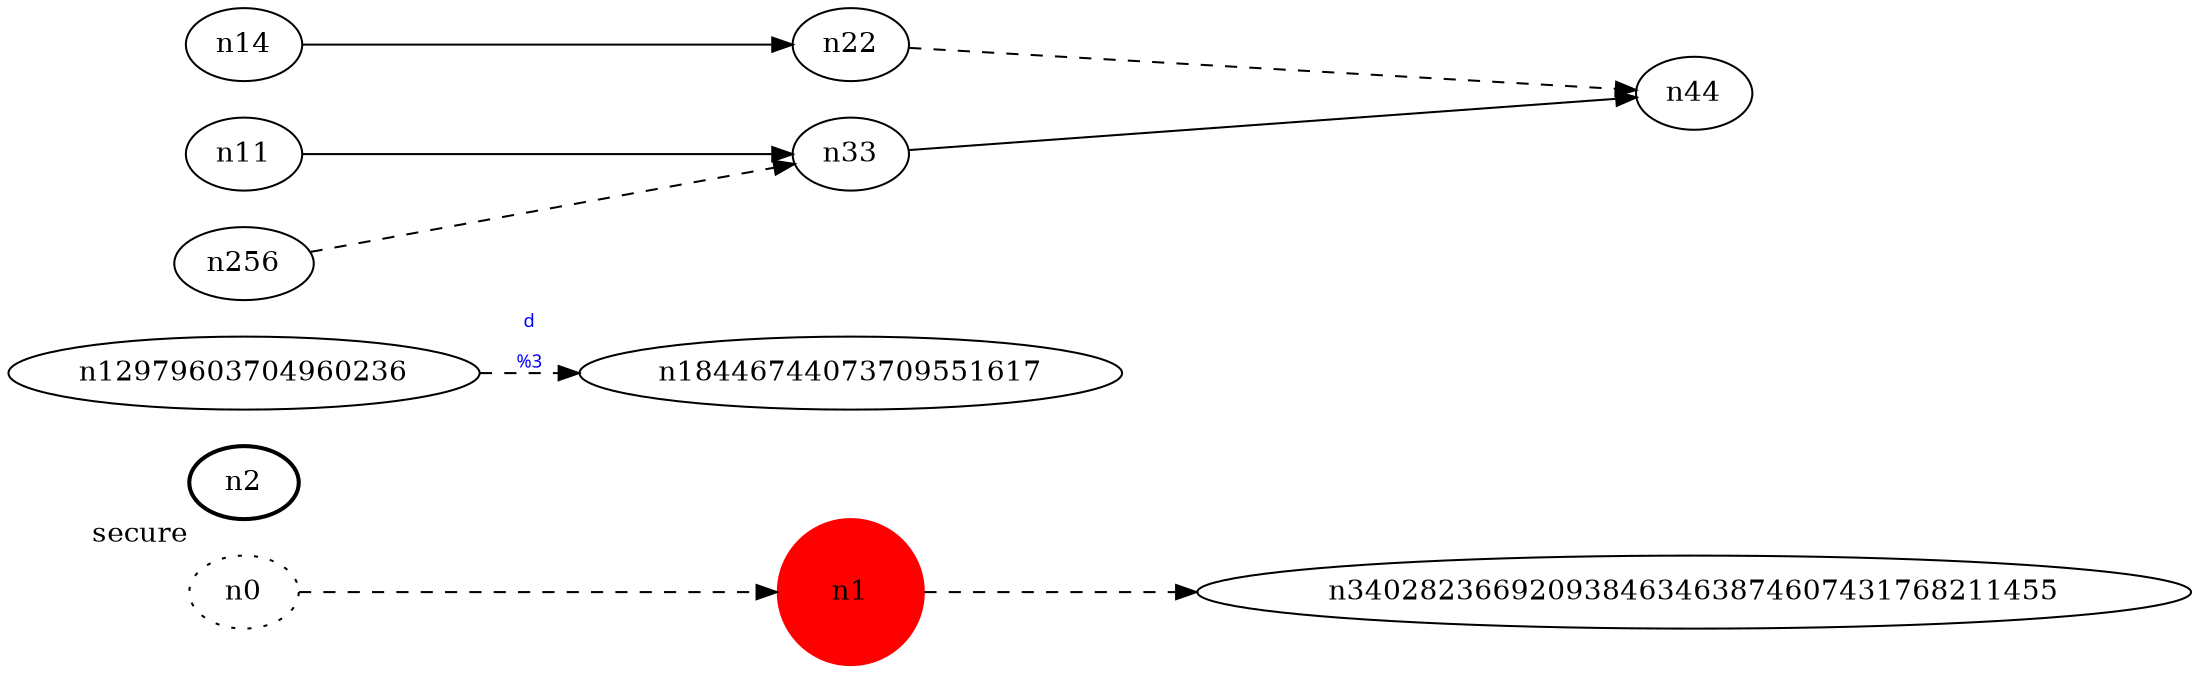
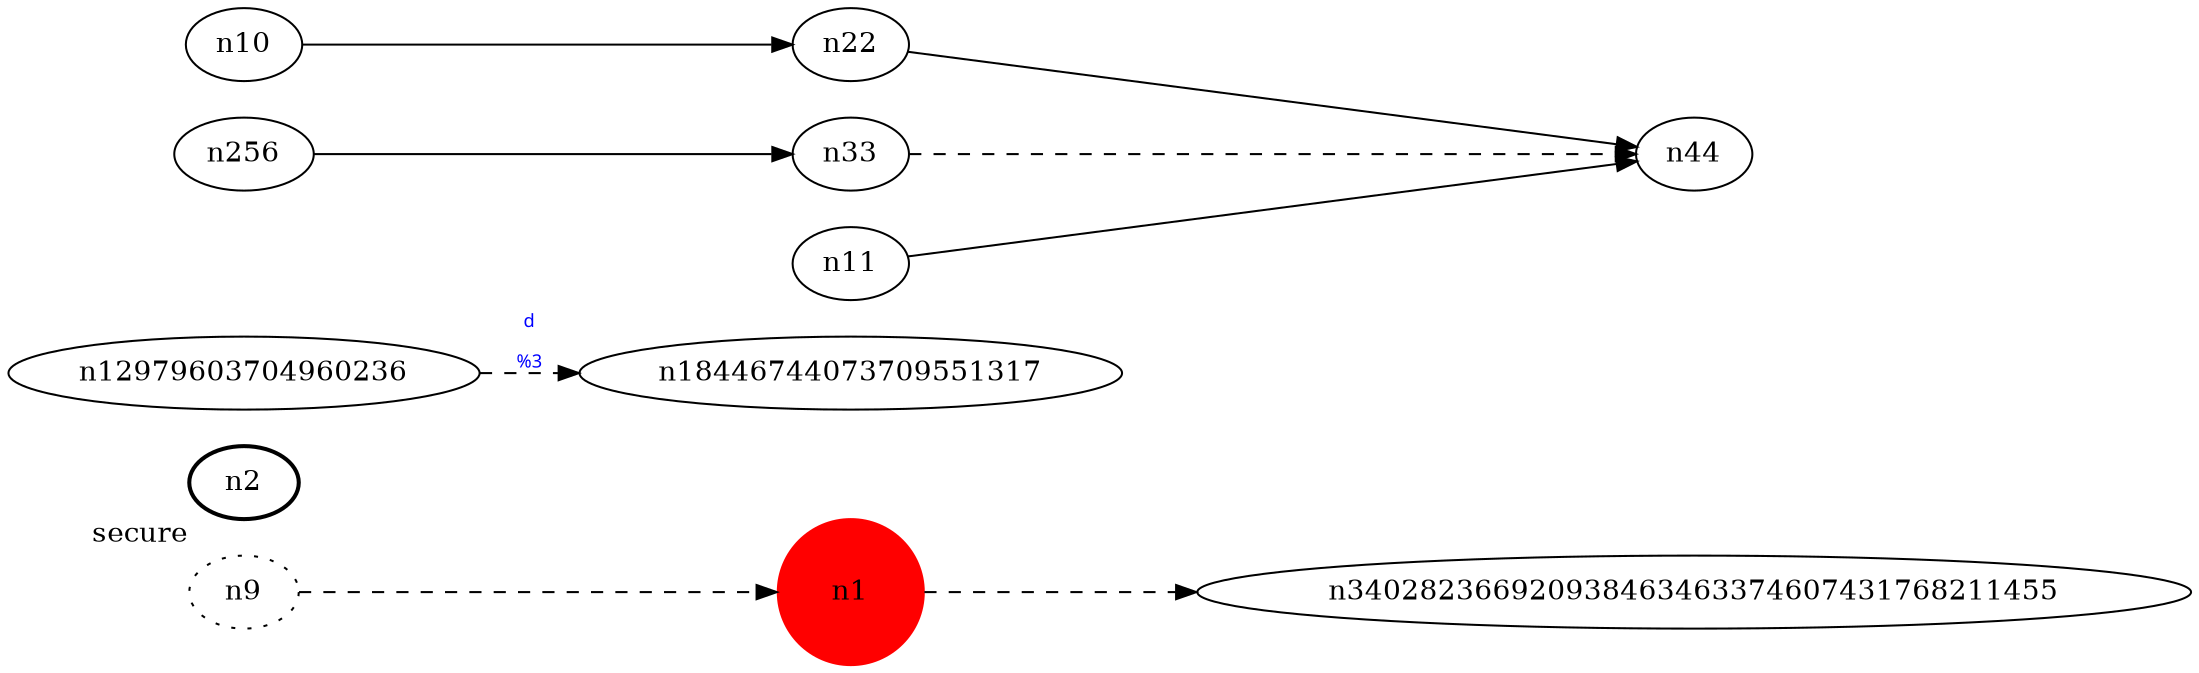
node "n14": label "n14" -> "n10"
edge "n22" -> "n44": style dashed -> solid
edge "n33" -> "n44": style solid -> dashed
edge "n11" -> "n33": now "n11" -> "n44"
edge "n256" -> "n33": style dashed -> solid
node "n18446744073709551617": label "n18446744073709551617" -> "n18446744073709551317"
node "n0": label "n0" -> "n9"
node "n340282366920938463463874607431768211455": label "n340282366920938463463874607431768211455" -> "n340282366920938463463374607431768211455"
